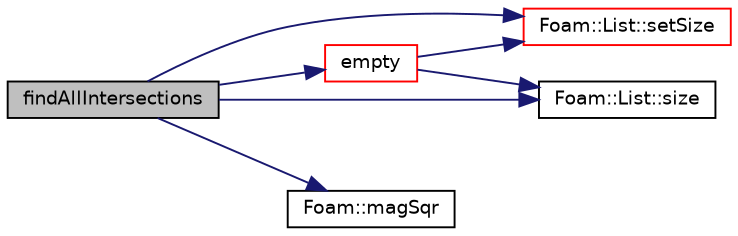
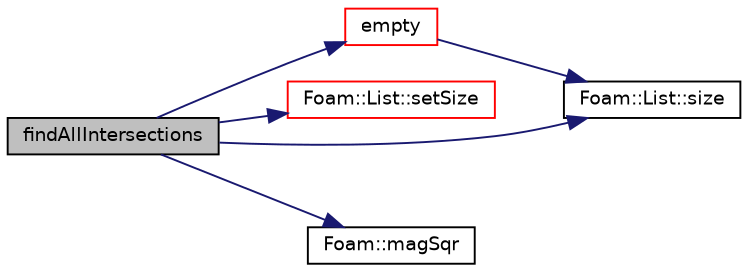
edge "empty" -> "Foam::List::setSize": removed
